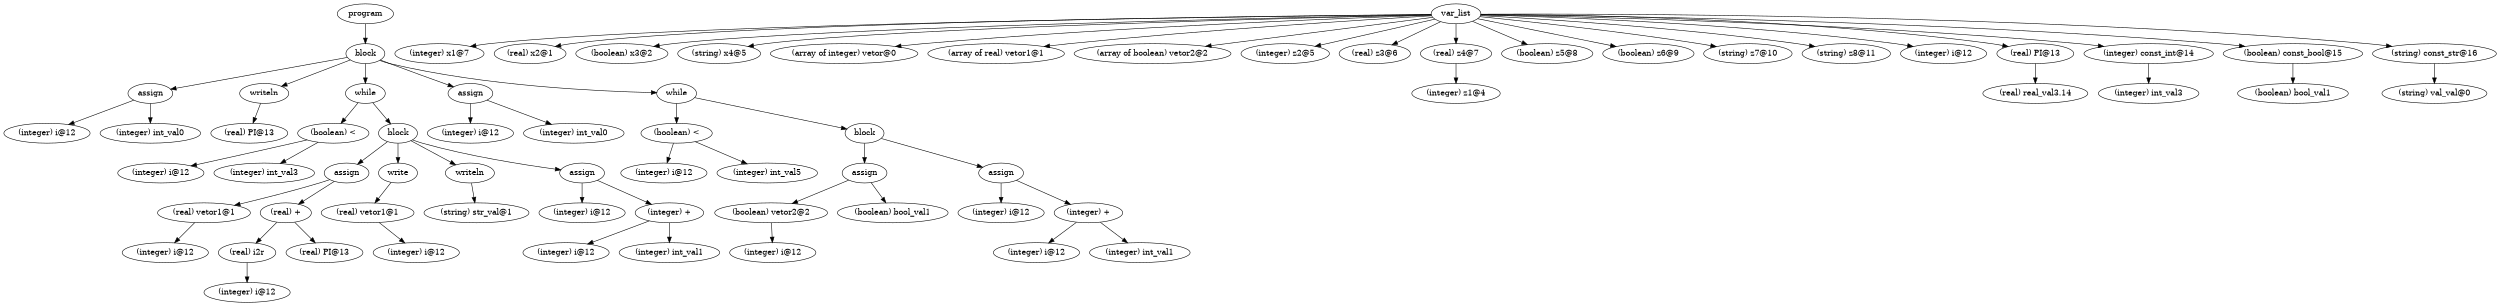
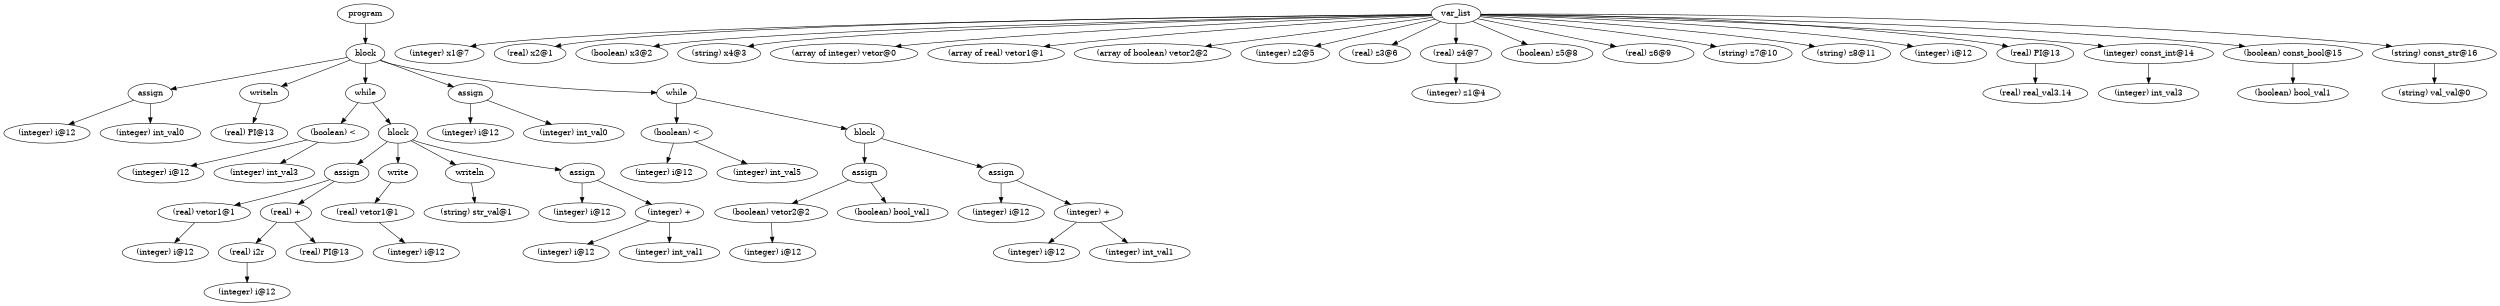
node "(string) x4@5": label "(string) x4@5" -> "(string) x4@3"
node "(boolean) z6@9": label "(boolean) z6@9" -> "(real) z6@9"
